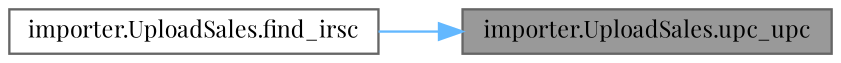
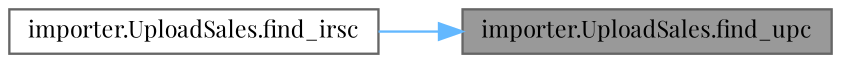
node "importer.UploadSales.upc_upc": label "importer.UploadSales.upc_upc" -> "importer.UploadSales.find_upc"
